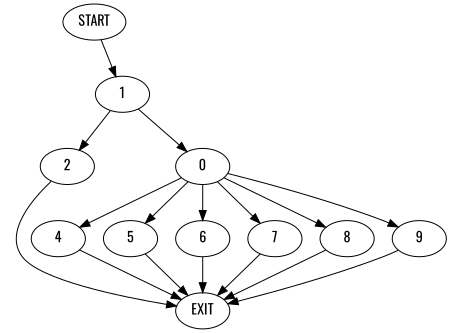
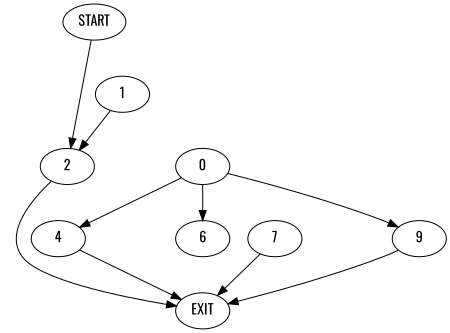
edge "START" -> "1": now "START" -> "2"
edge "1" -> "0": removed
edge "0" -> "7": removed
node "5": removed
node "8": removed
edge "6" -> "EXIT": removed
